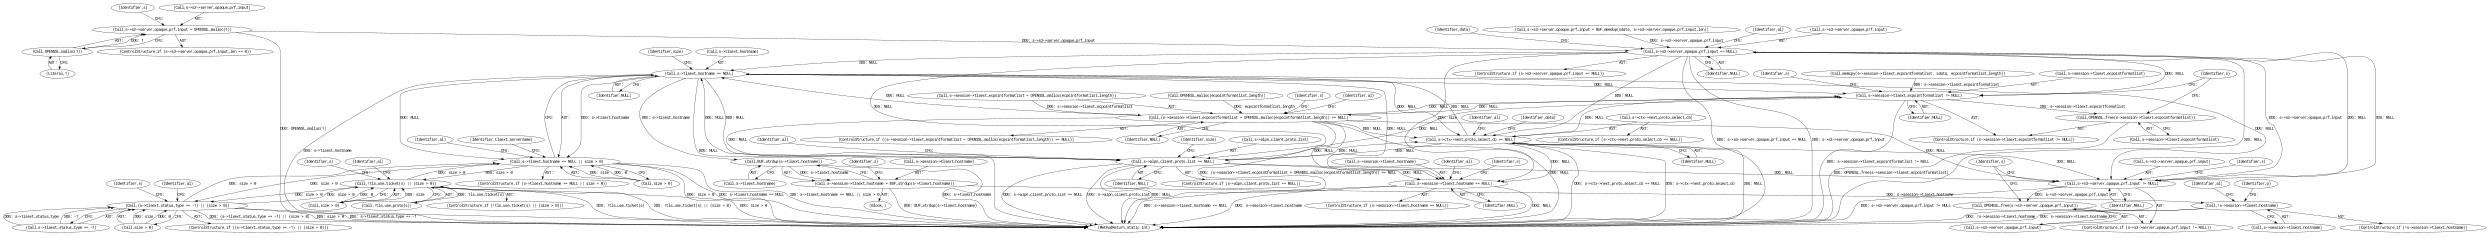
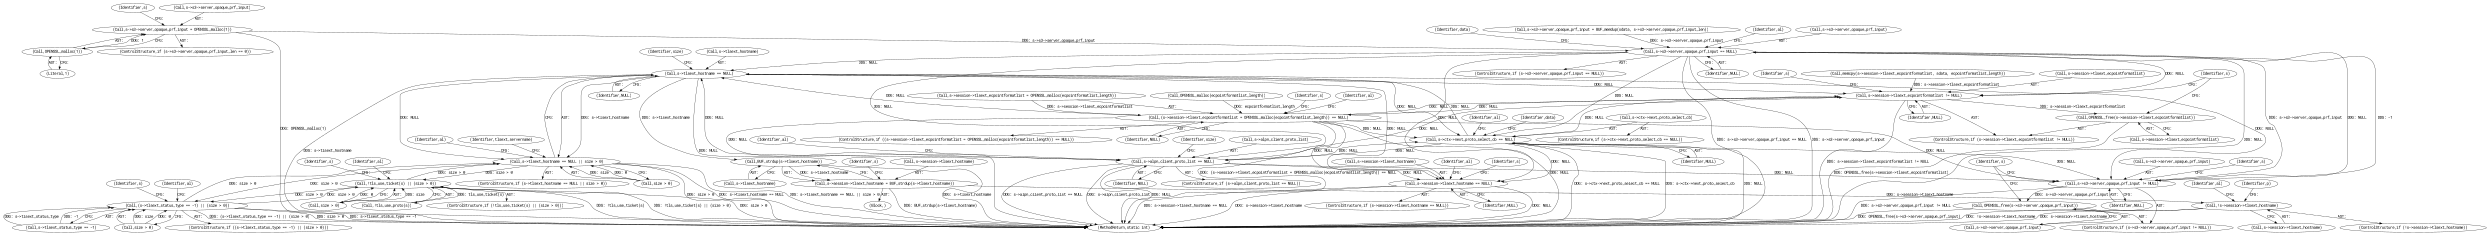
edge "(Call,s->s3->server_opaque_prf_input == NULL)" -> "(Call,s->session->tlsext_hostname == NULL)": label "DDG: size" -> "DDG: NULL"
edge "(Call,s->s3->server_opaque_prf_input != NULL)" -> "(Call,s->s3->server_opaque_prf_input == NULL)": label "DDG: NULL" -> "DDG: -1"
edge "(Call,s->tlsext_hostname == NULL)" -> "(Call,s->alpn_client_proto_list == NULL)": removed, label "DDG: NULL"
edge "(Call,OPENSSL_free(s->s3->server_opaque_prf_input))" -> "(MethodReturn,static int)": added, label "DDG: OPENSSL_free(s->s3->server_opaque_prf_input)"
